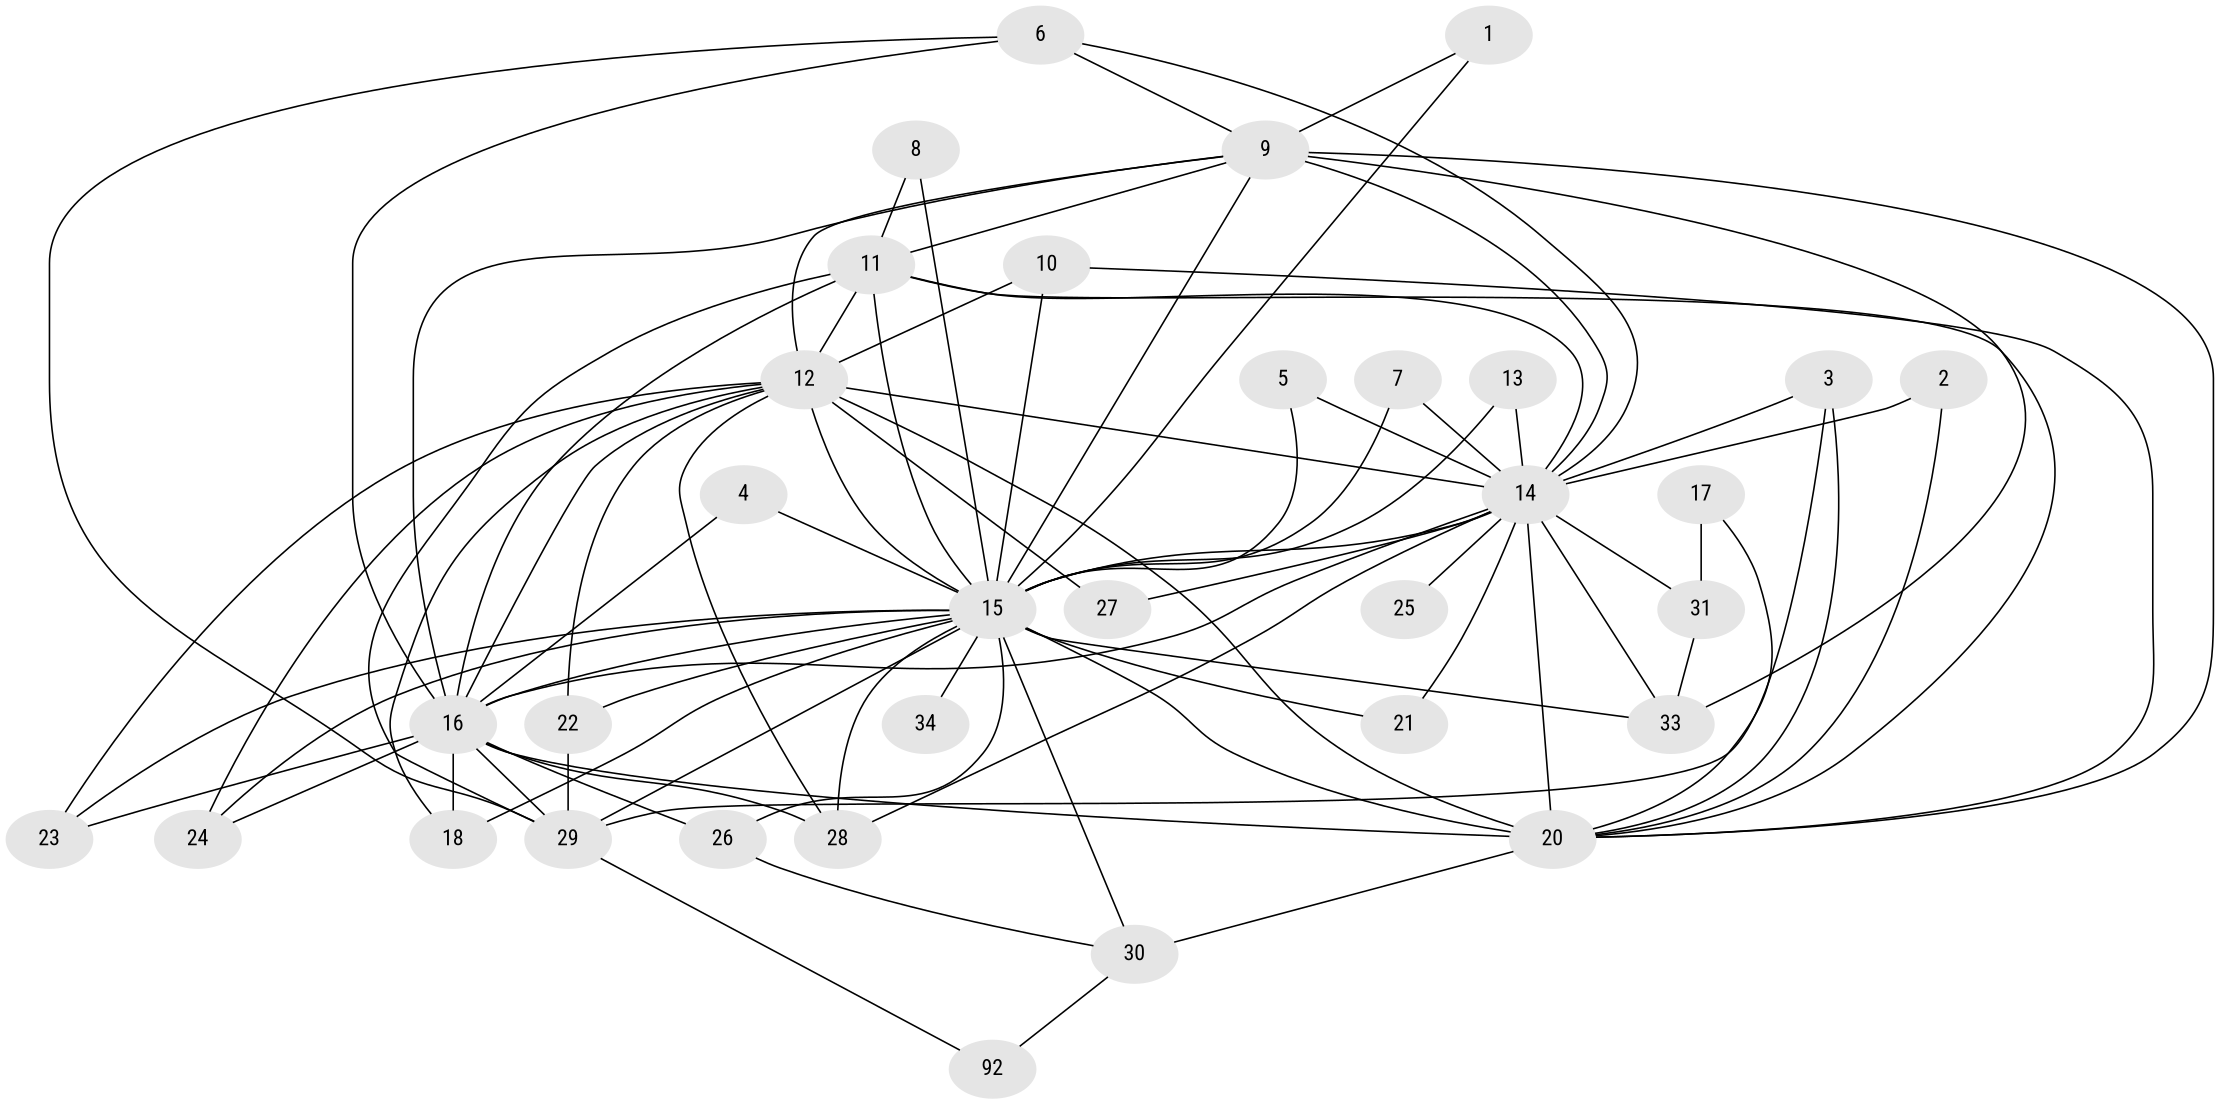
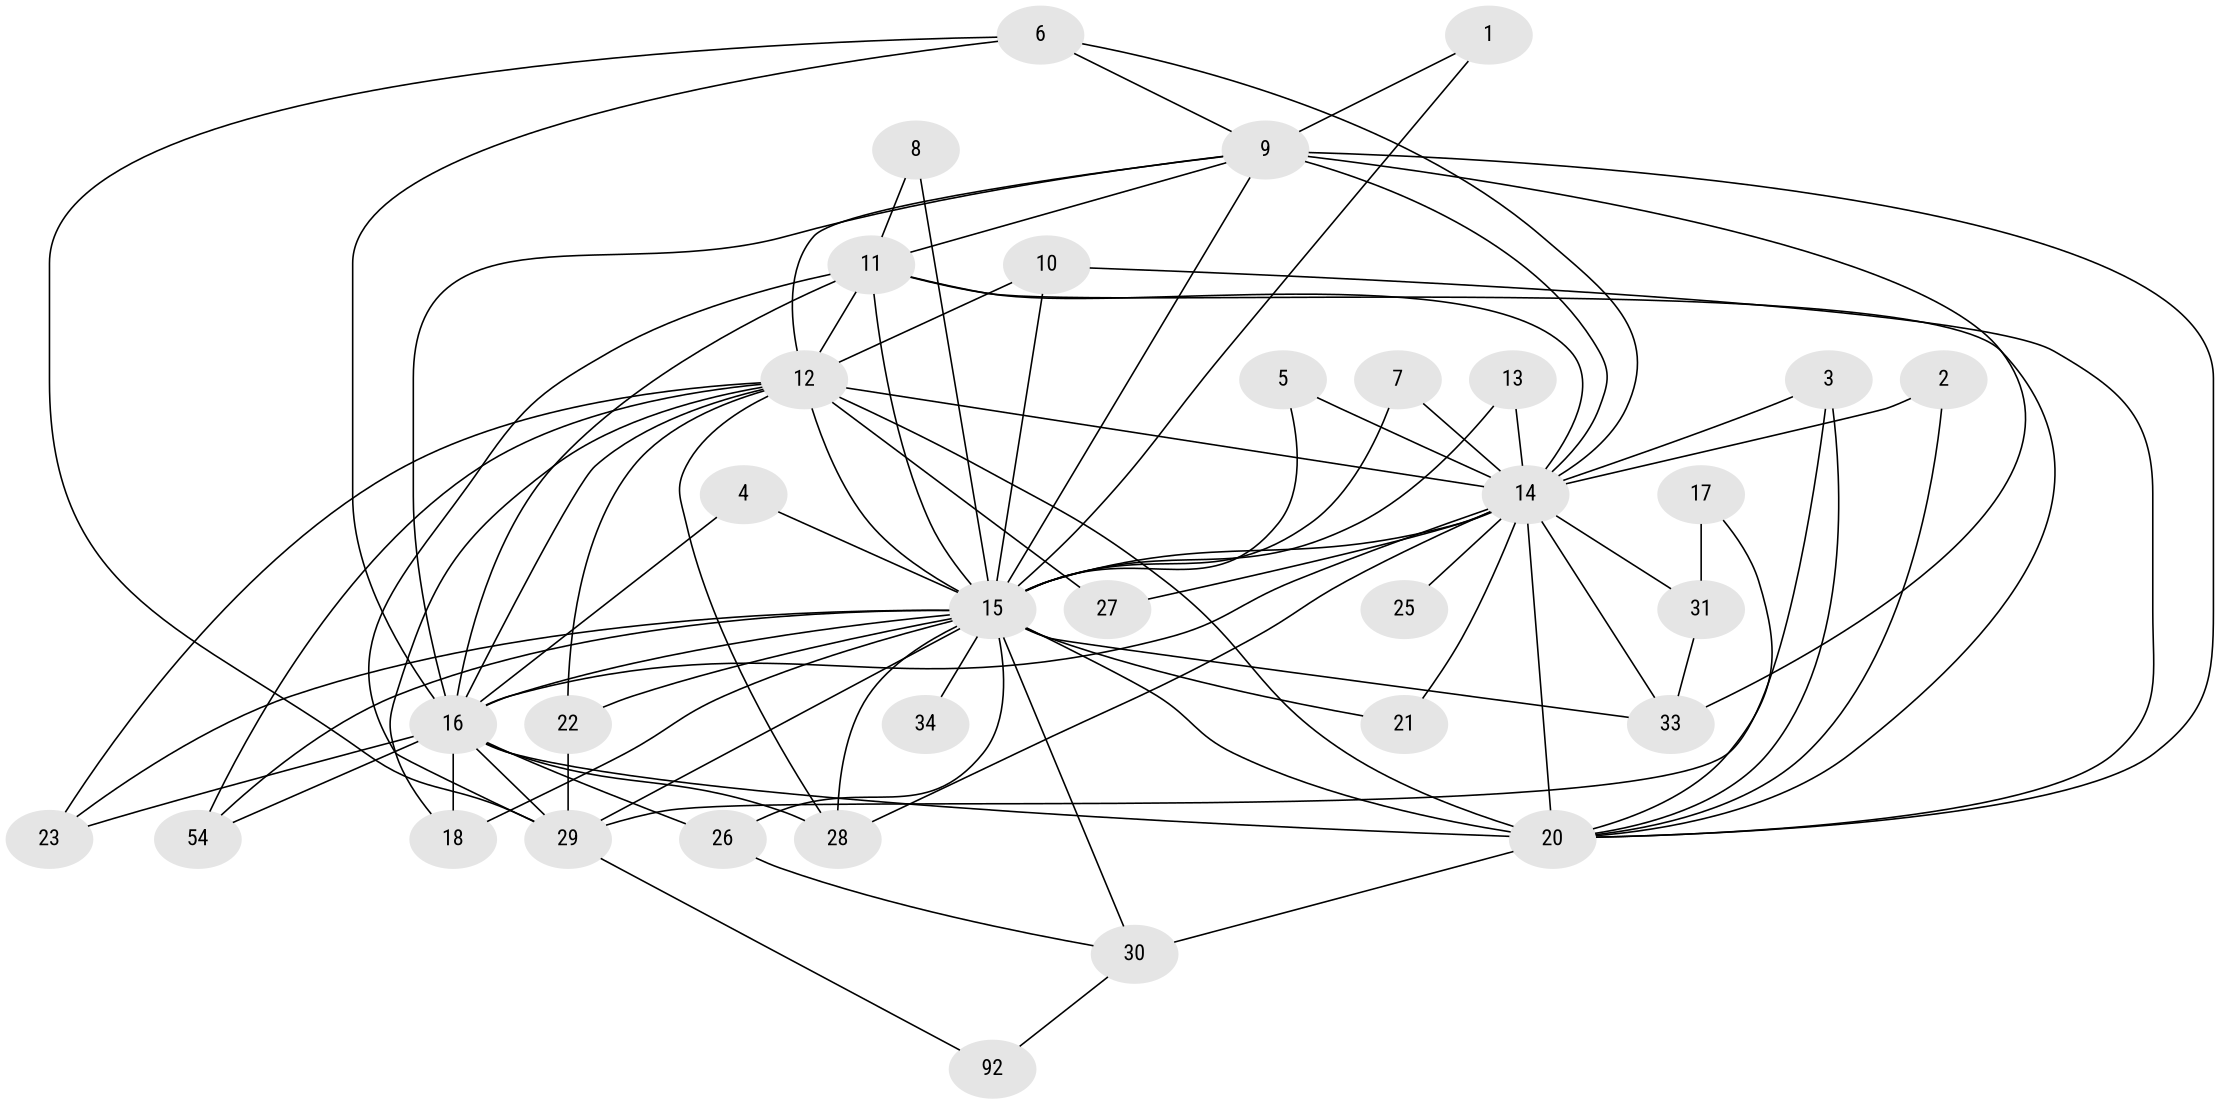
node "24": label "24" -> "54"
